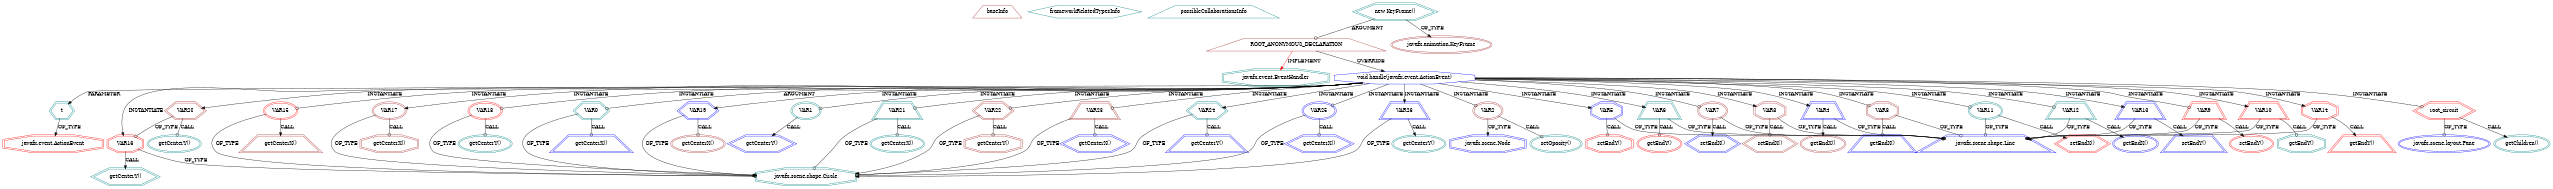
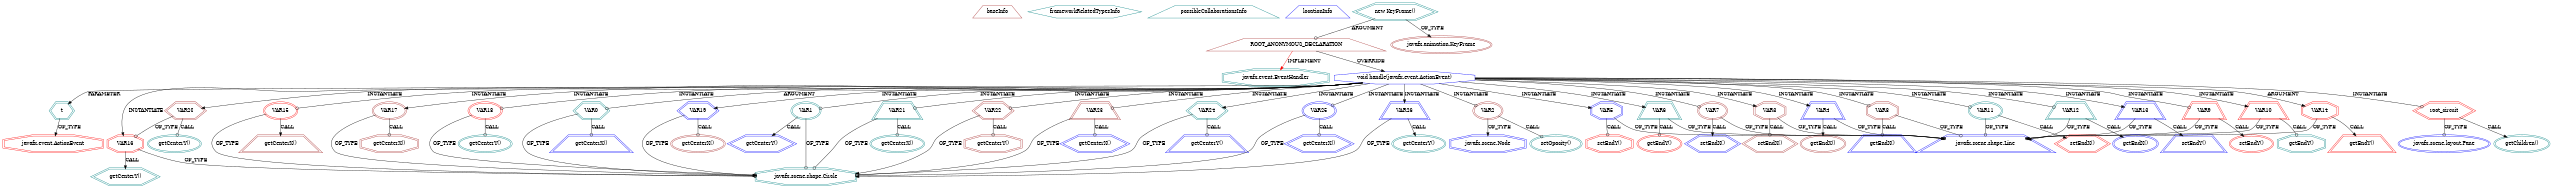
node "locationInfo": added
edge "void handle(javafx.event.ActionEvent)" -> "VAR14": label "INSTANTIATE" -> "ARGUMENT"
edge "VAR4" -> "javafx.scene.shape.Line": arrowhead odot -> normal
edge "VAR1" -> "javafx.scene.shape.Circle": added, label "OF_TYPE"
